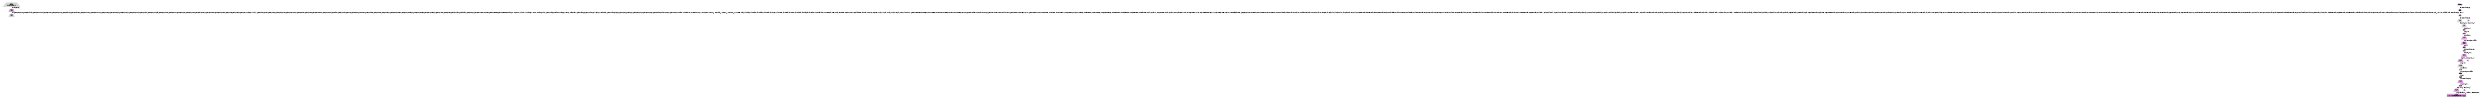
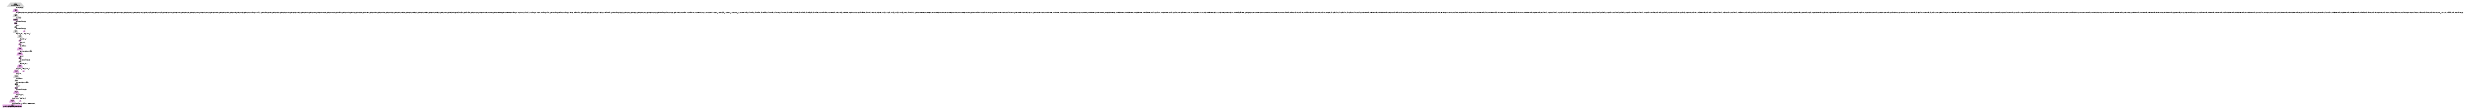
edge "2 @ N19 main" -> "3 @ N12 database entry": added, label "Line 877: database()"
